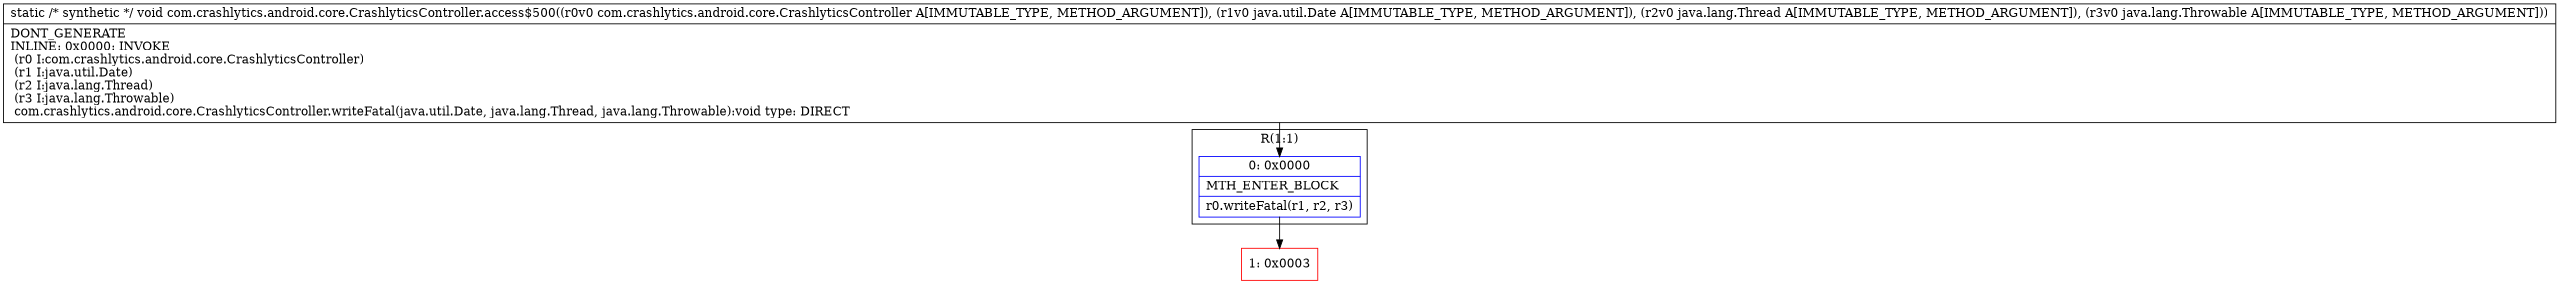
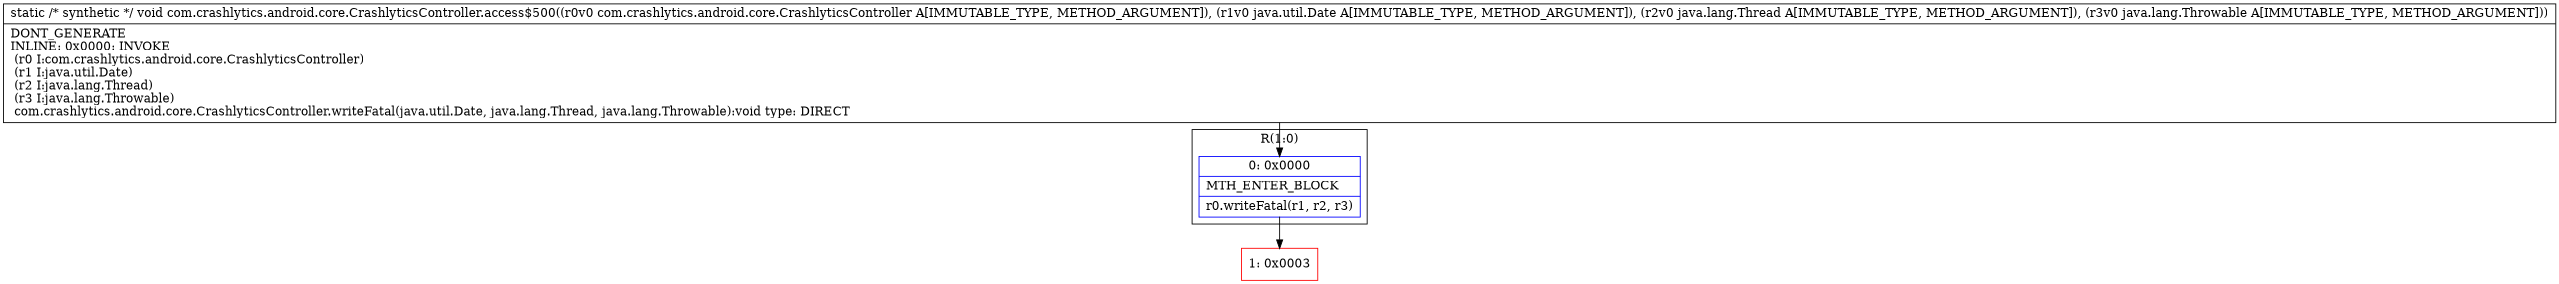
cluster "R(1:1)": label "R(1:1)" -> "R(1:0)"
